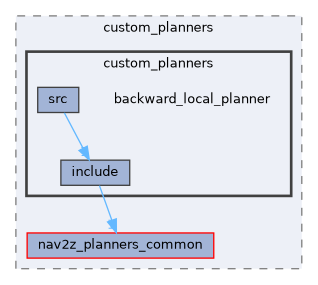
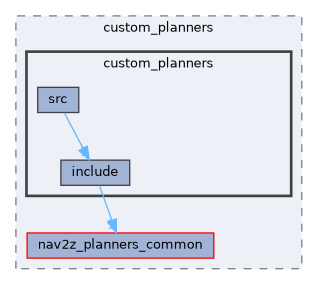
node "backward_local_planner": removed
